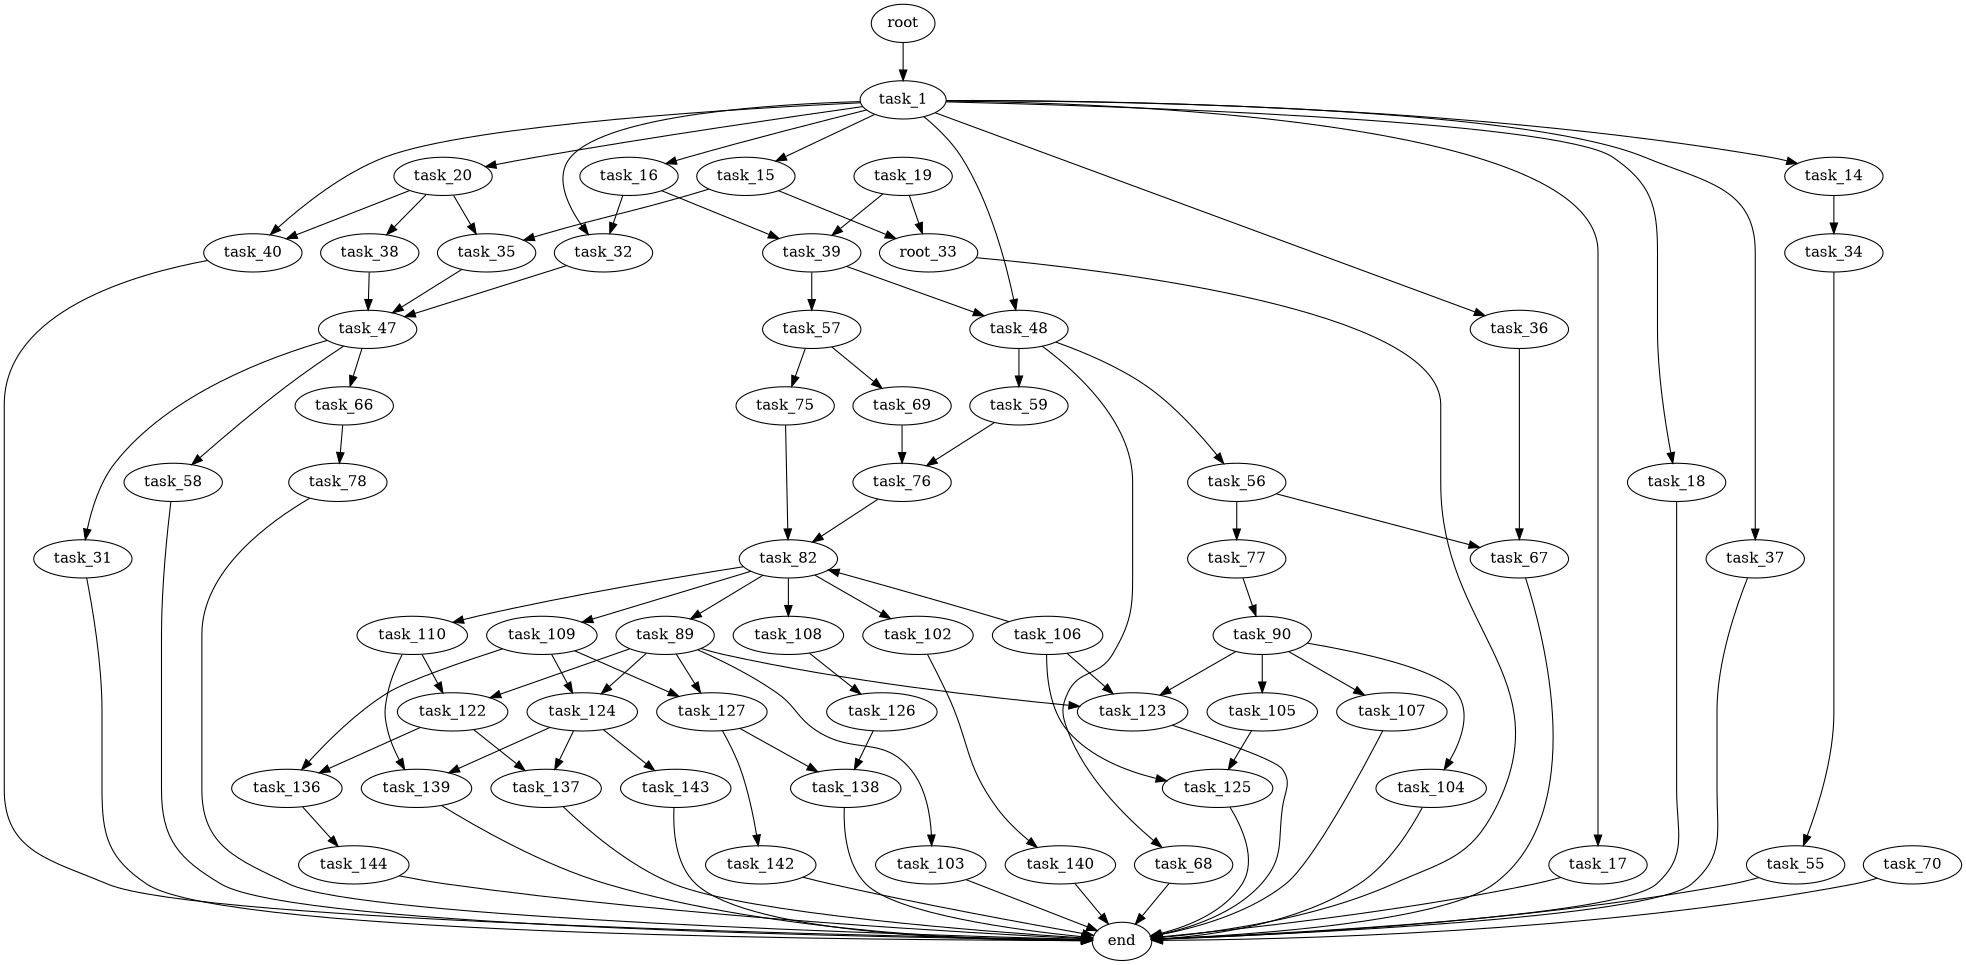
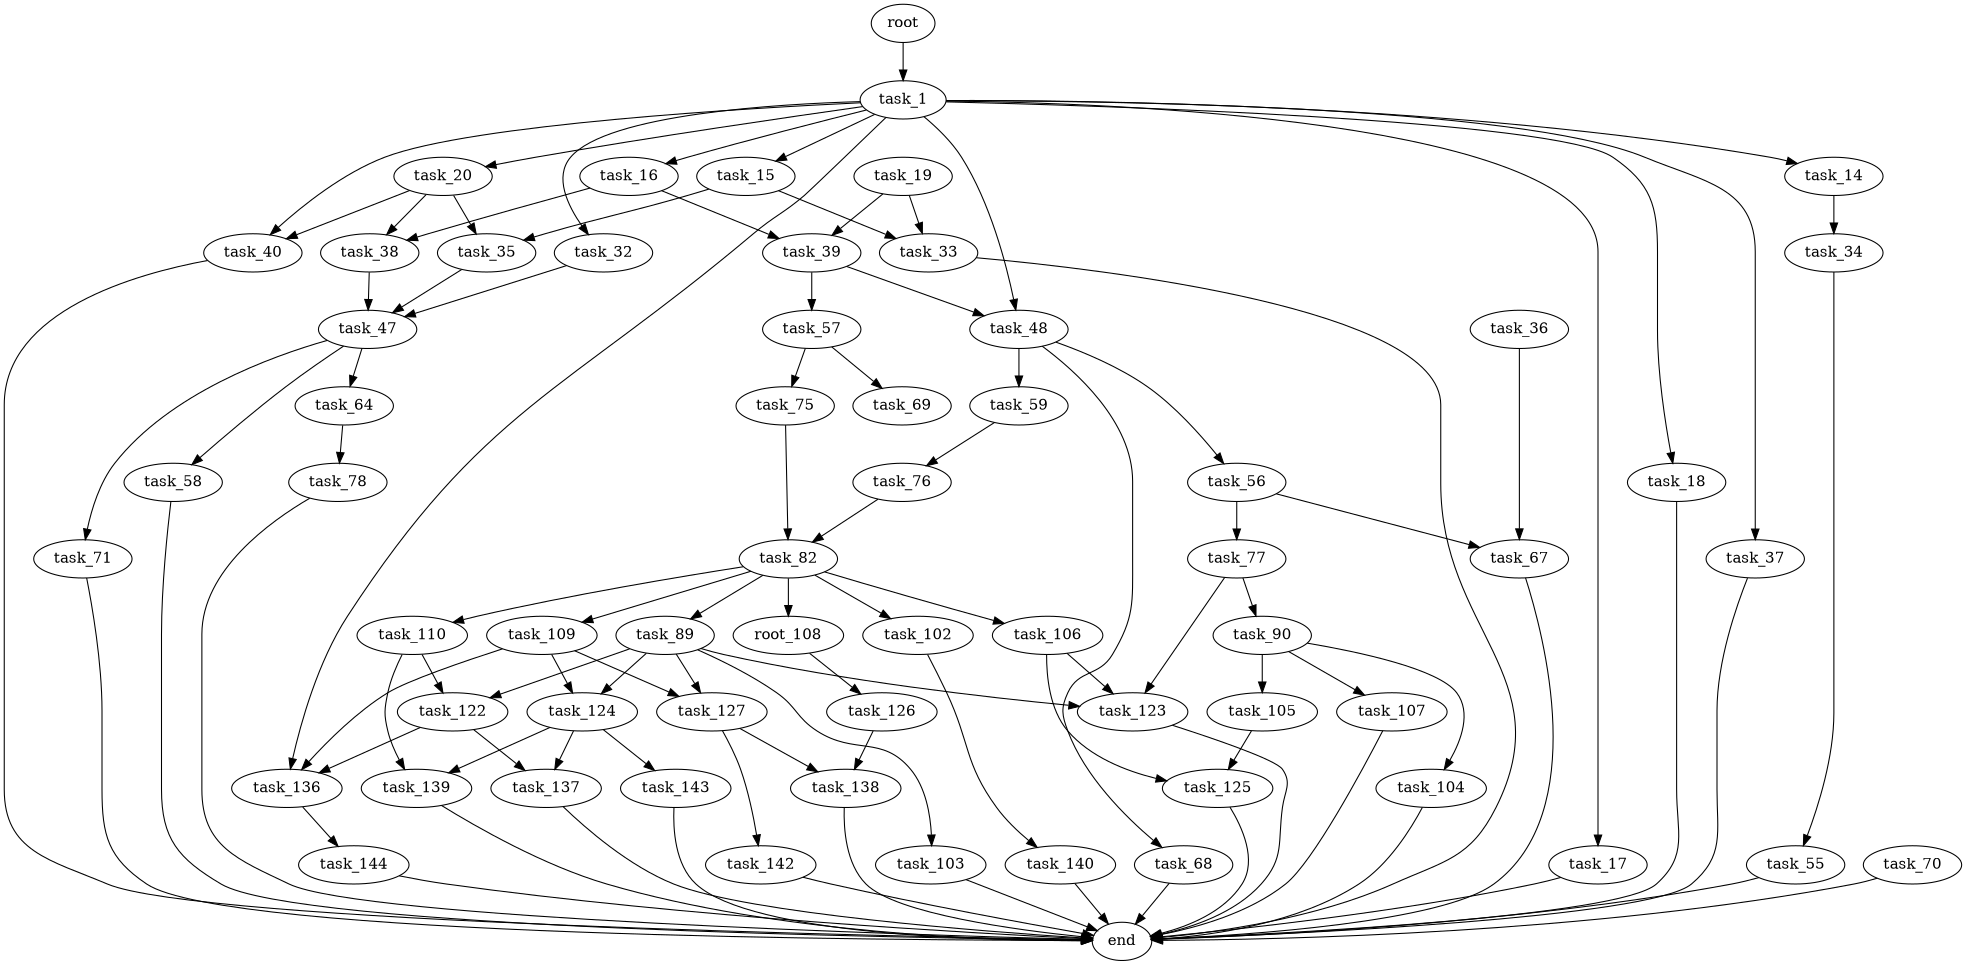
edge "task_16" -> "task_32": now "task_16" -> "task_38"
edge "task_1" -> "task_36": now "task_1" -> "task_136"
node "root_33": label "root_33" -> "task_33"
node "task_66": label "task_66" -> "task_64"
edge "task_69" -> "task_76": removed
node "task_31": label "task_31" -> "task_71"
edge "task_106" -> "task_82": reversed
node "task_108": label "task_108" -> "root_108"
edge "task_90" -> "task_123": now "task_77" -> "task_123"
